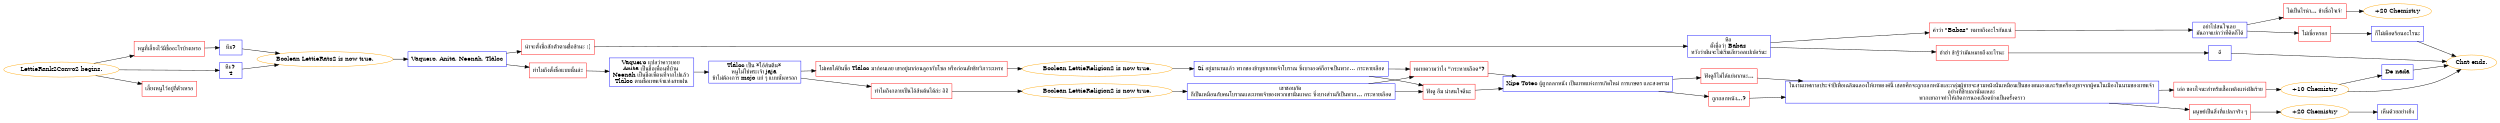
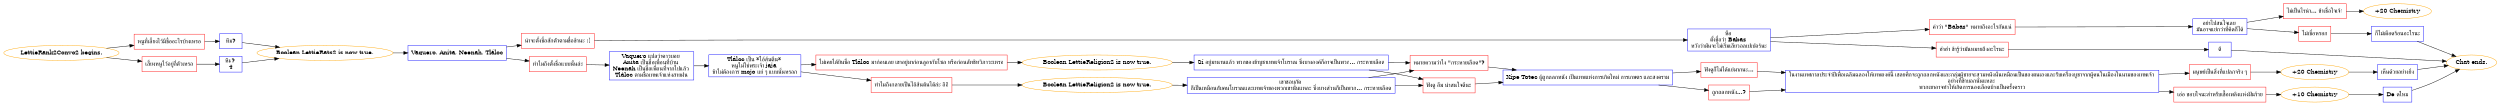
edge "LettieRank2Convo2 begins." -> "หืม? 4": now "เลี้ยงหนูไว้อยู่กี่ตัวเหรอ" -> "หืม? 4"
node "De nada": label "De nada" -> "De ดใหม"
edge "+10 Chemistry" -> "Chat ends.": now "เห็นด้วยอย่างยิ่ง" -> "Chat ends."
